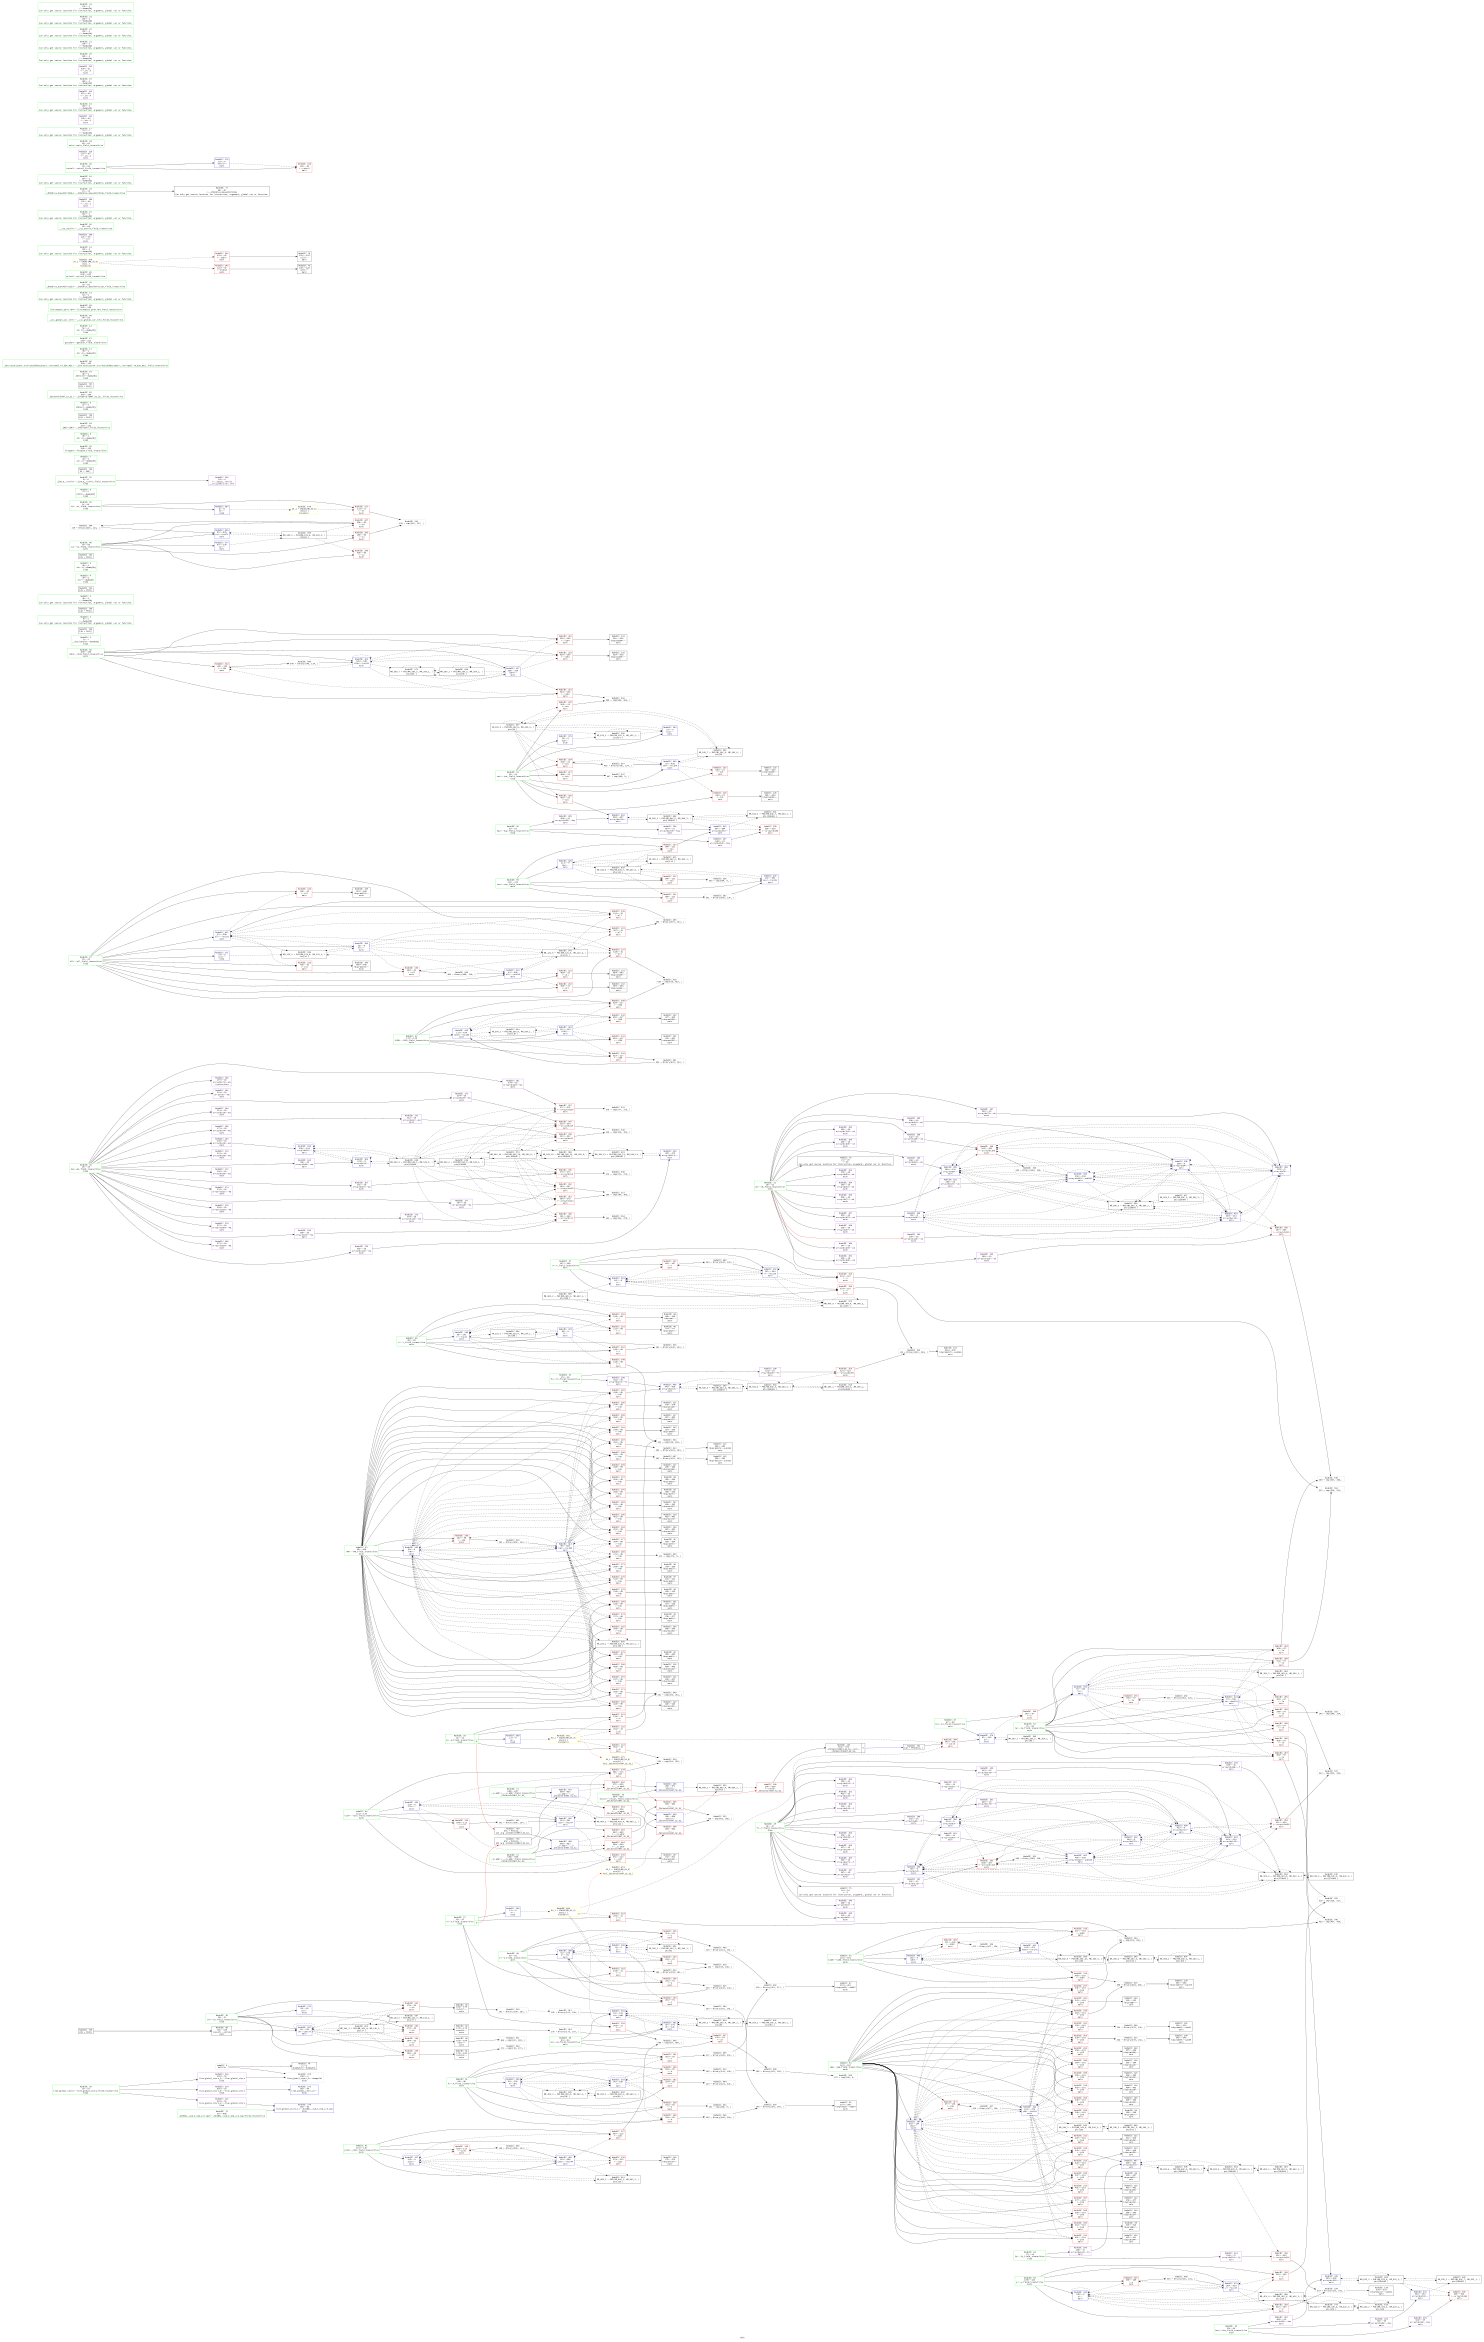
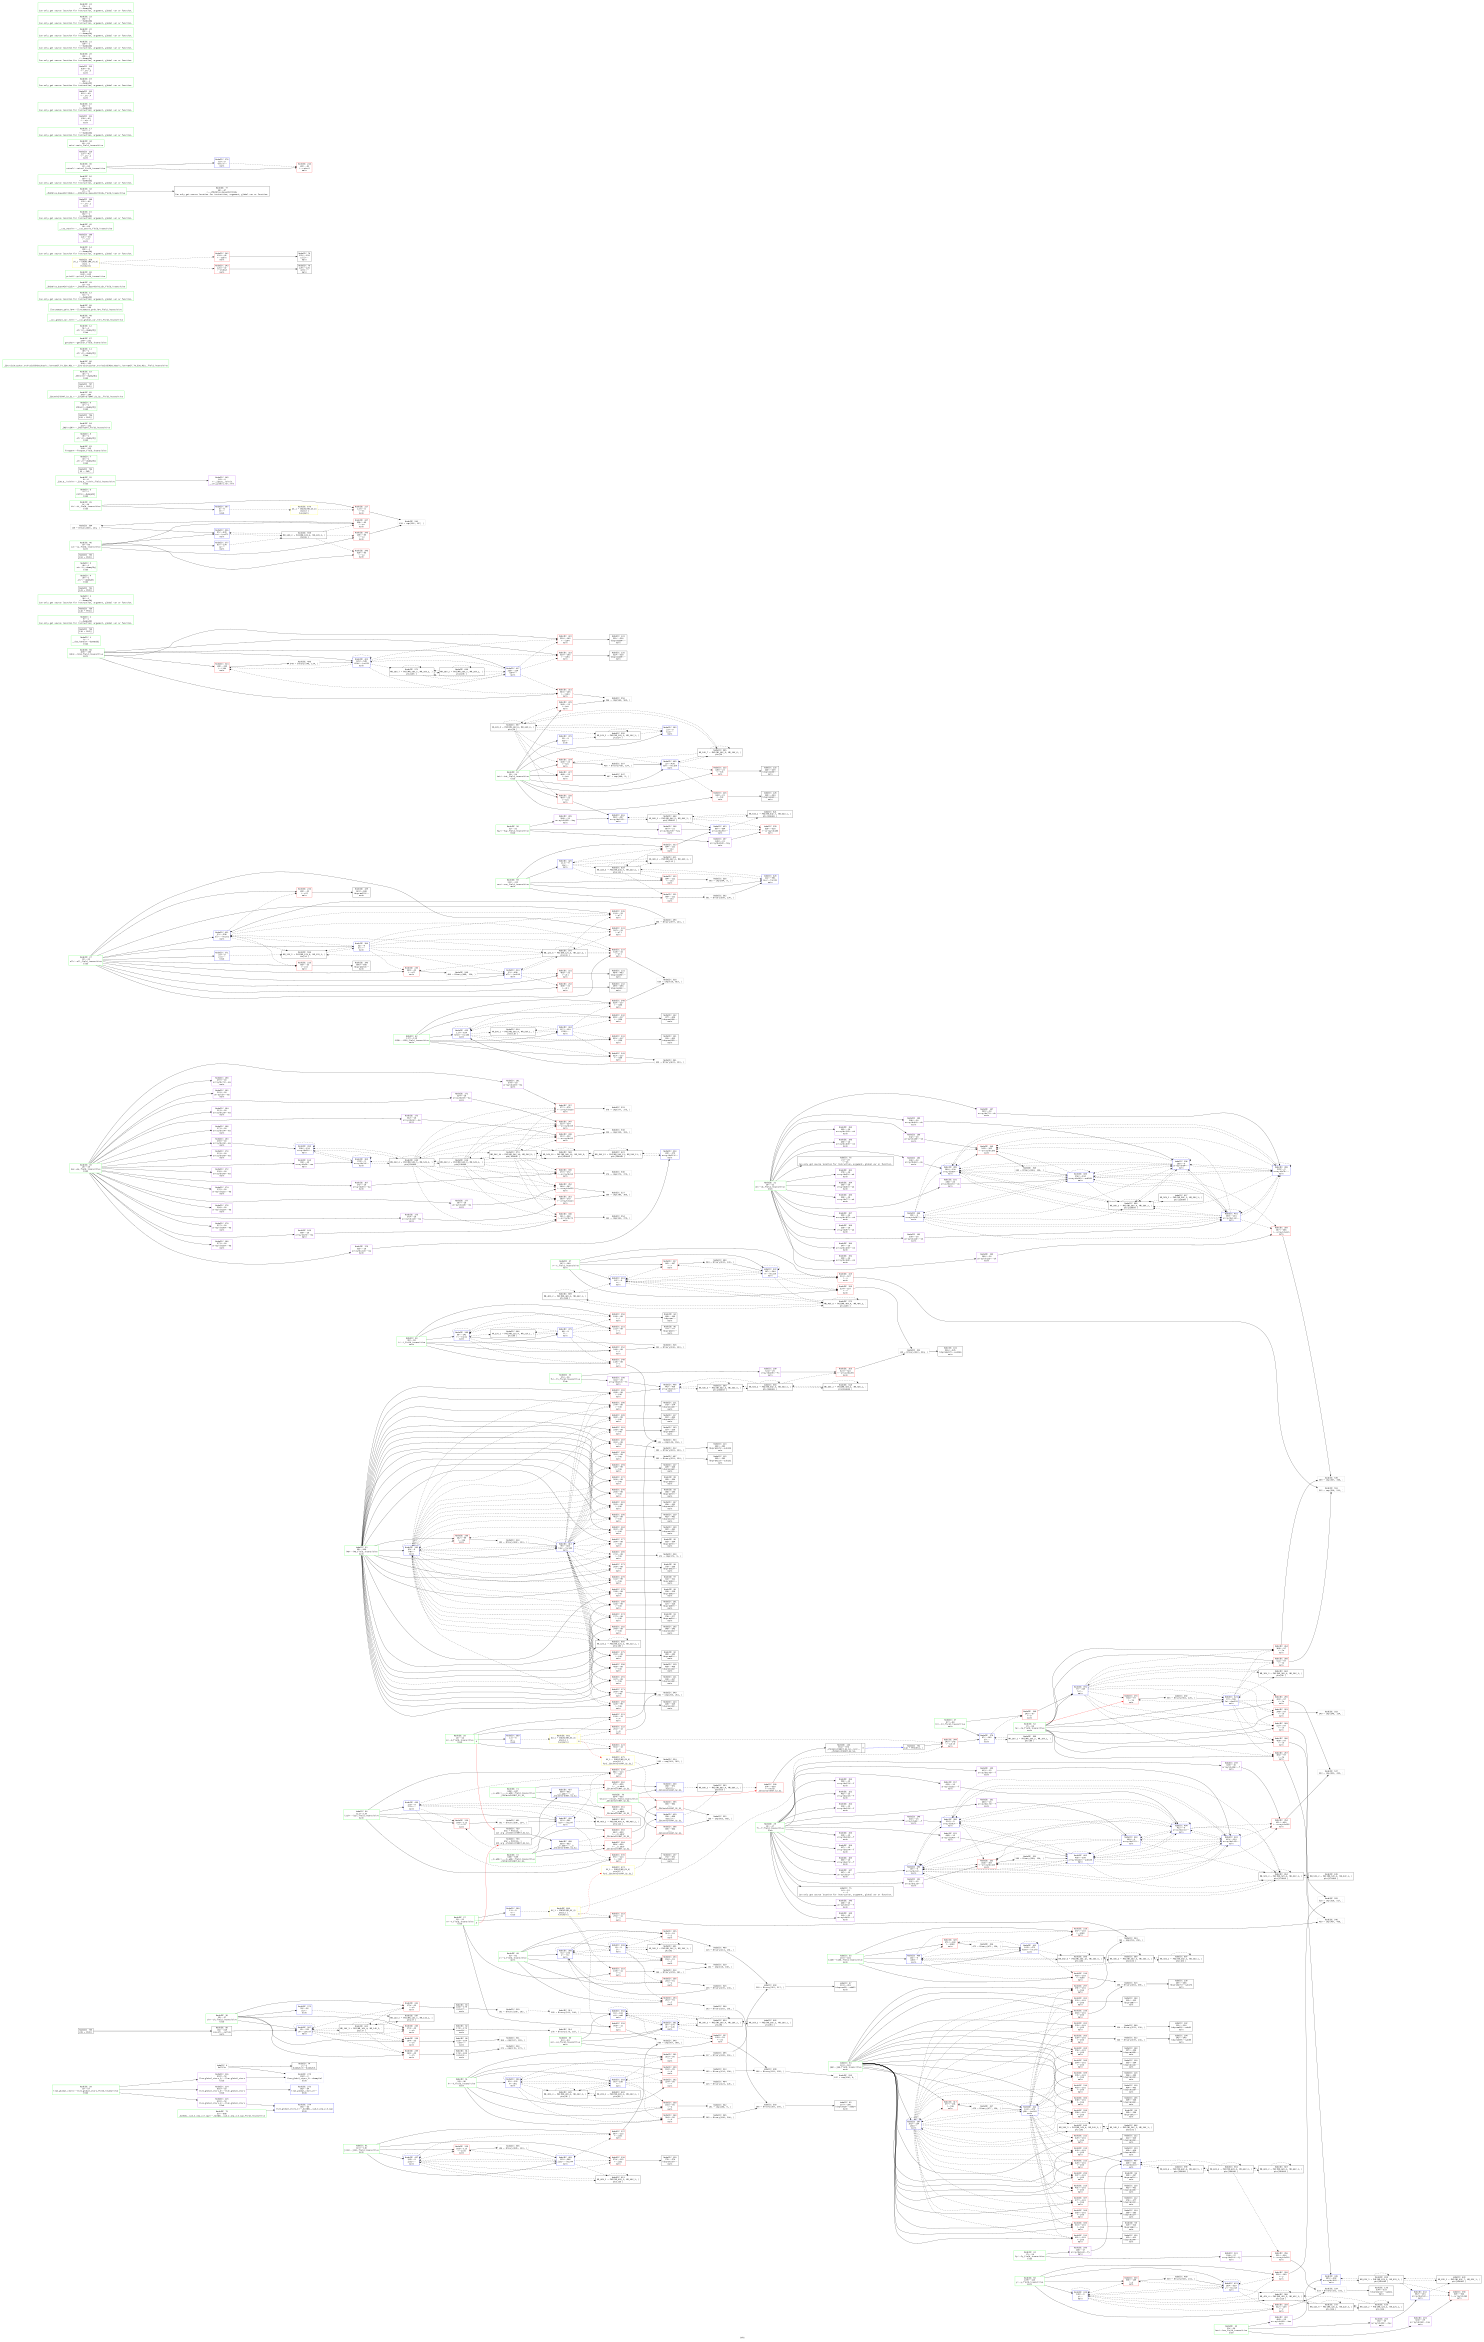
node "NodeID: 168": text "instruction" -> "main"
edge "NodeID: 31" -> "NodeID: 193": color red -> black
edge "NodeID: 52" -> "NodeID: 270": color black -> red
